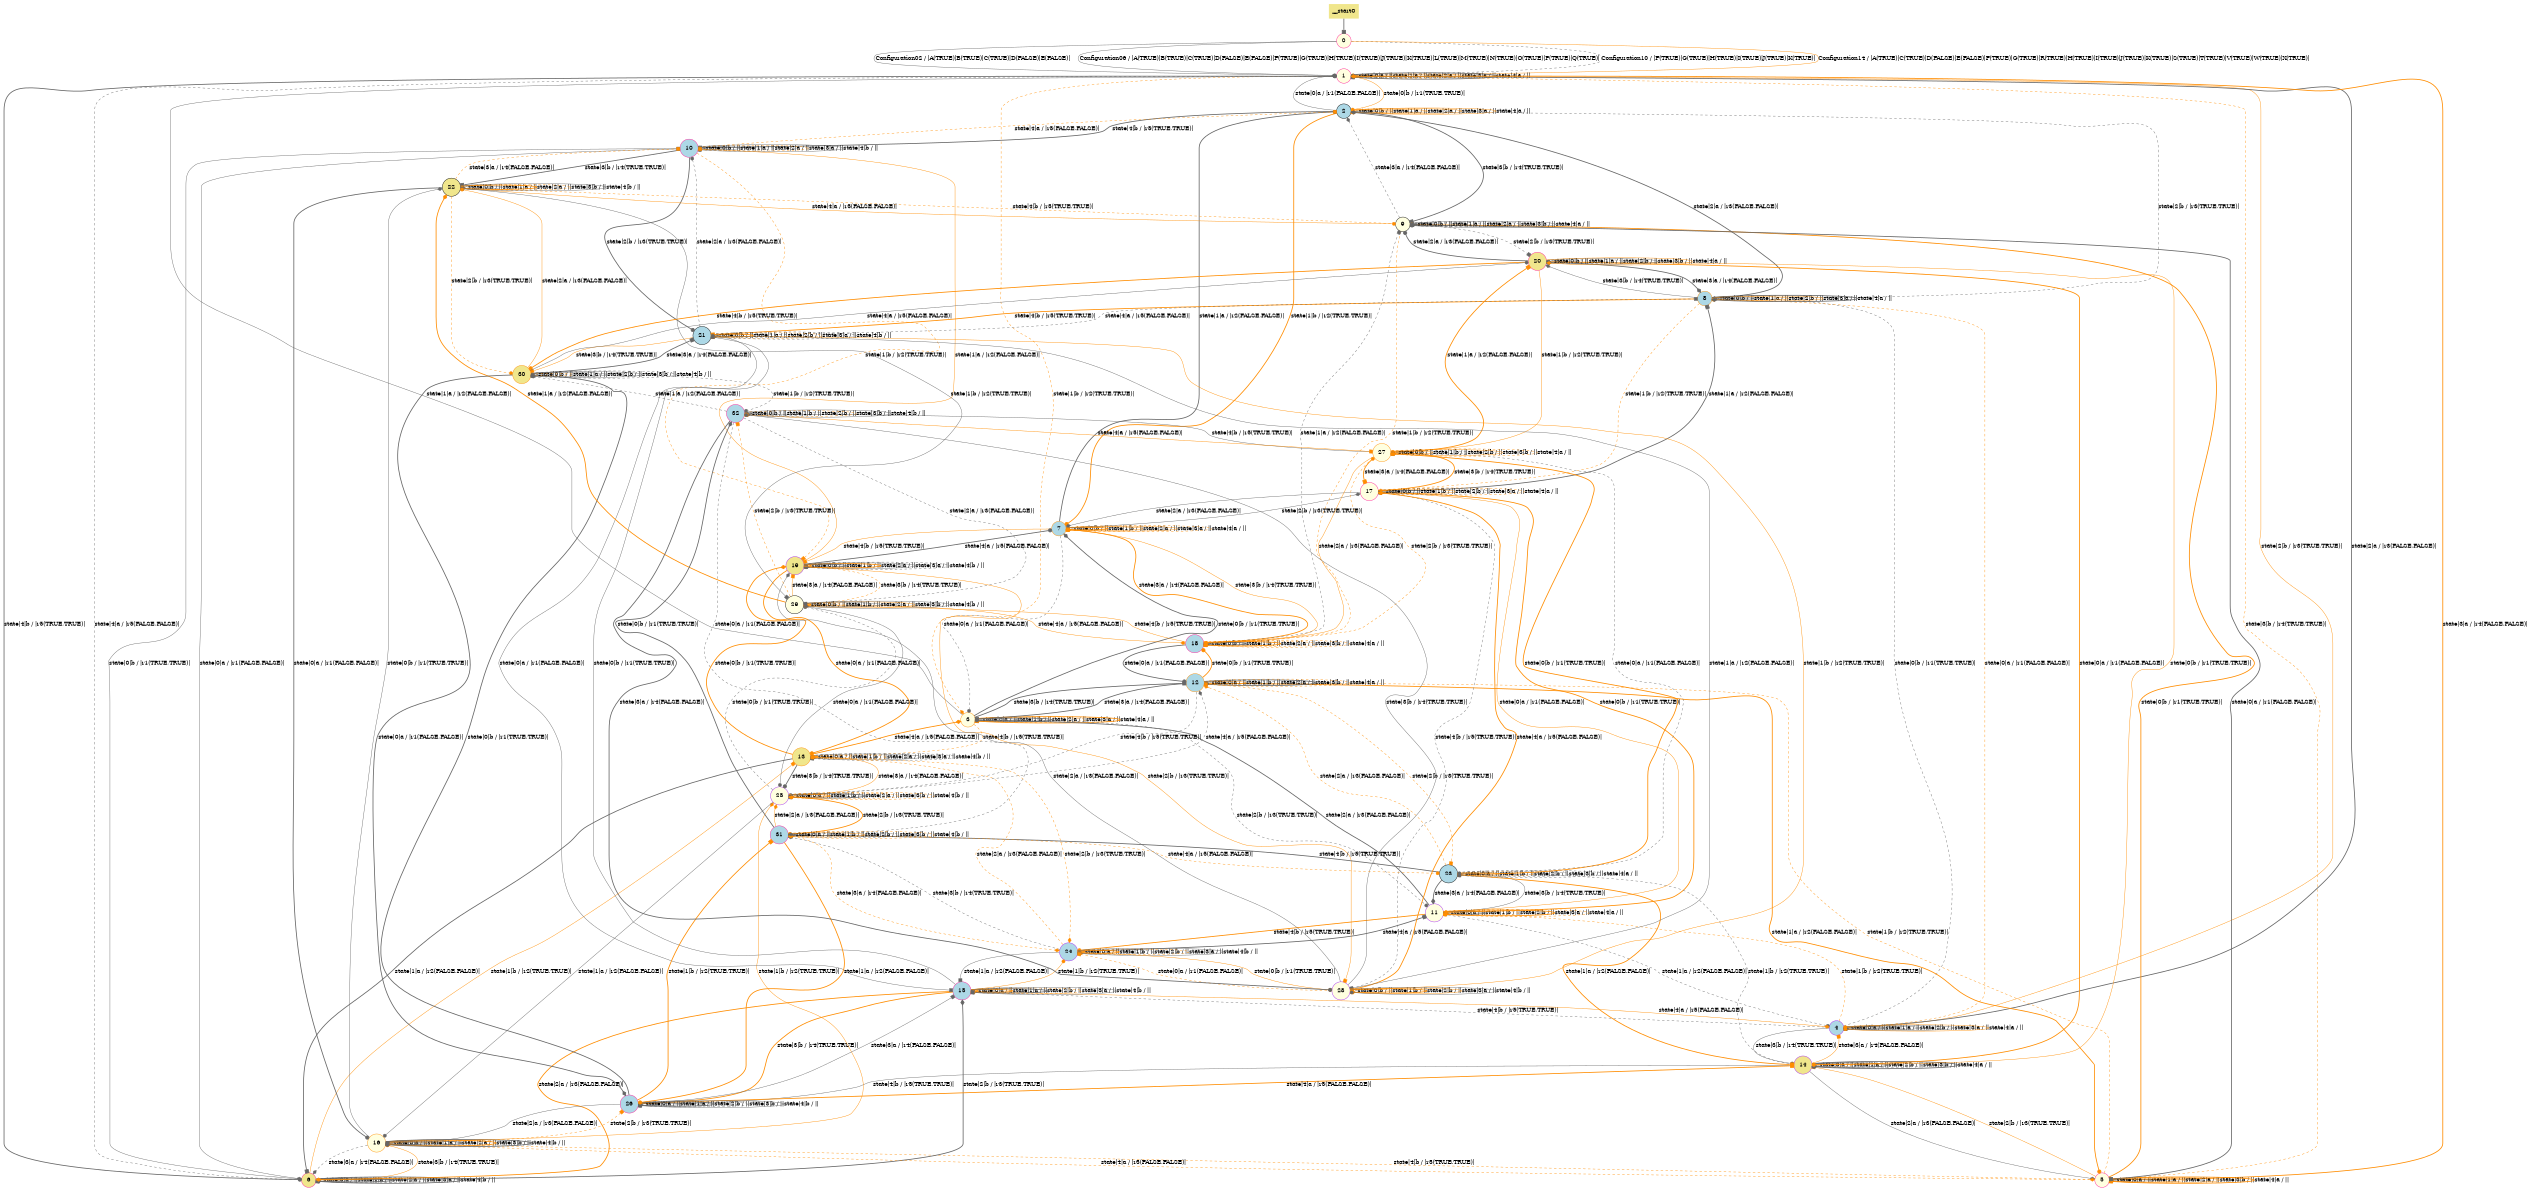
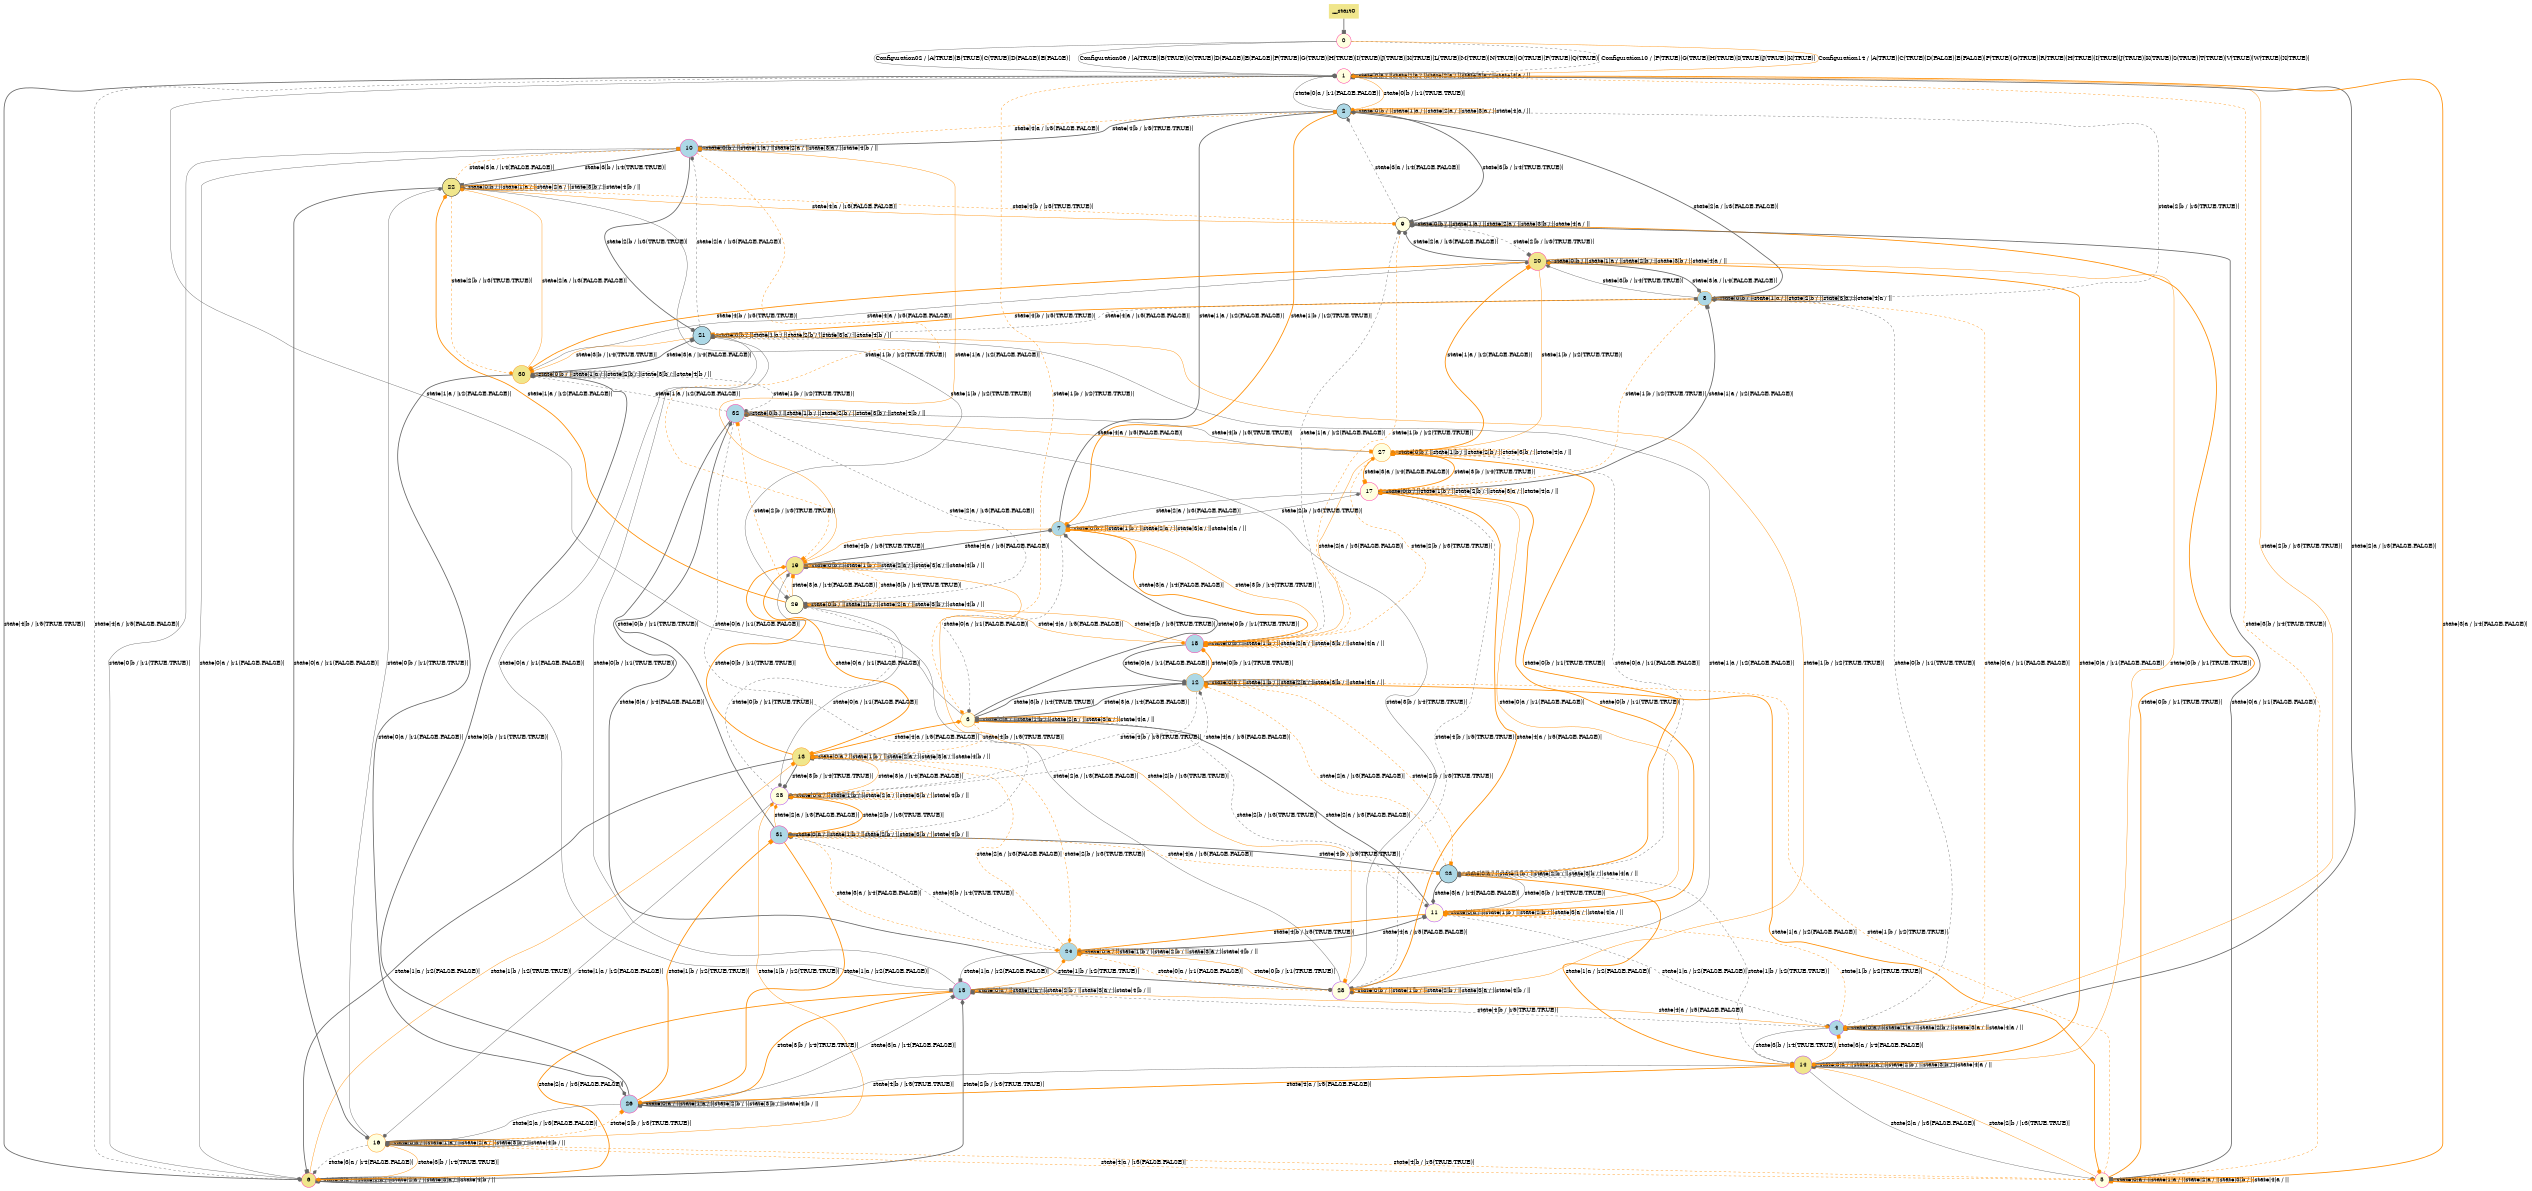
node "24": color purple -> darkorange
